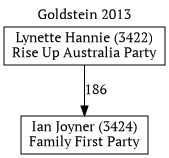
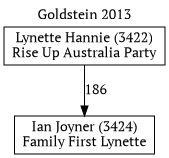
node "Ian Joyner (3424) Family First Party": label "Ian Joyner (3424) Family First Party" -> "Ian Joyner (3424) Family First Lynette"
